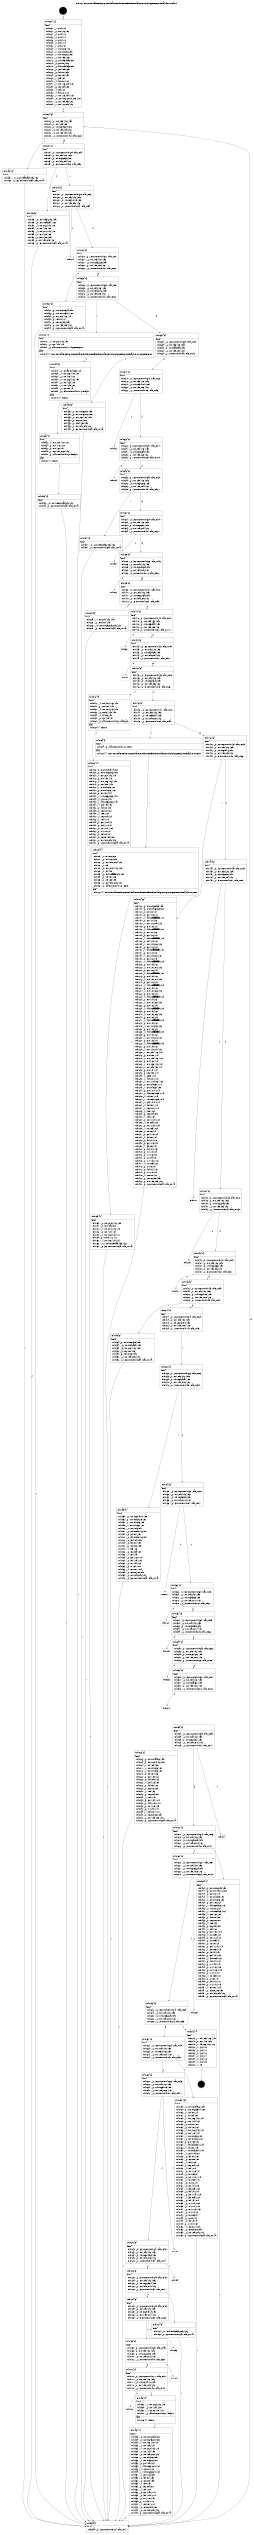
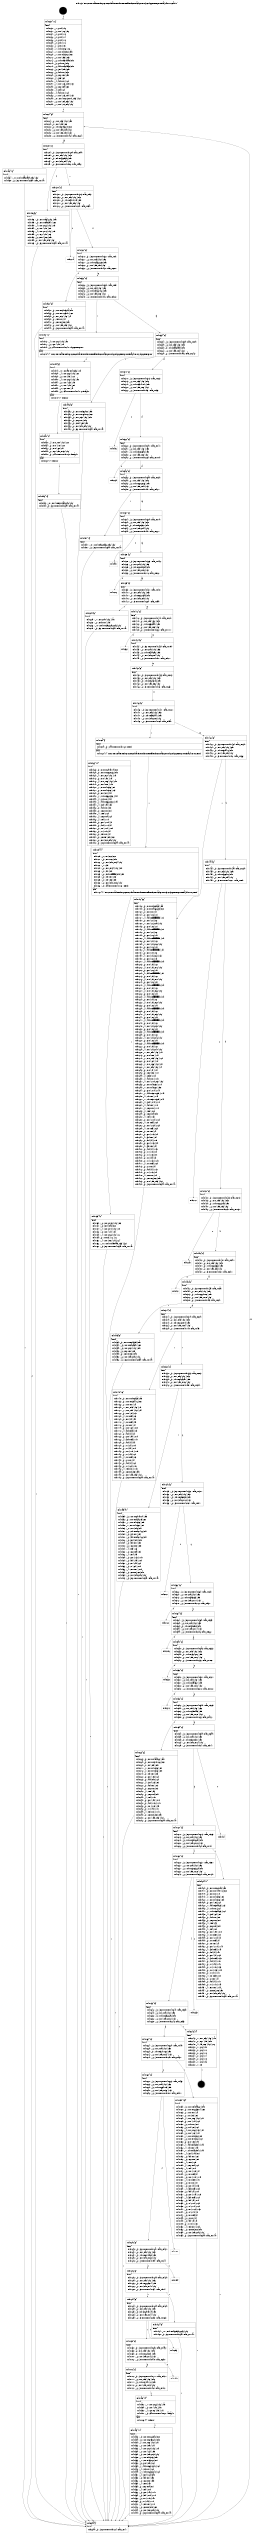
edge "0x4012c4 [32]" -> "0x401a84 [15]": removed, label "1"
edge "0x402229 [28]" -> "0x4013fc [28]": reversed
node "0x401f77": removed
node "0x401b48 [29]": removed
node "0x40174e [106]": added
node "0x4015d8 [28]": added
node "0x401728": removed
